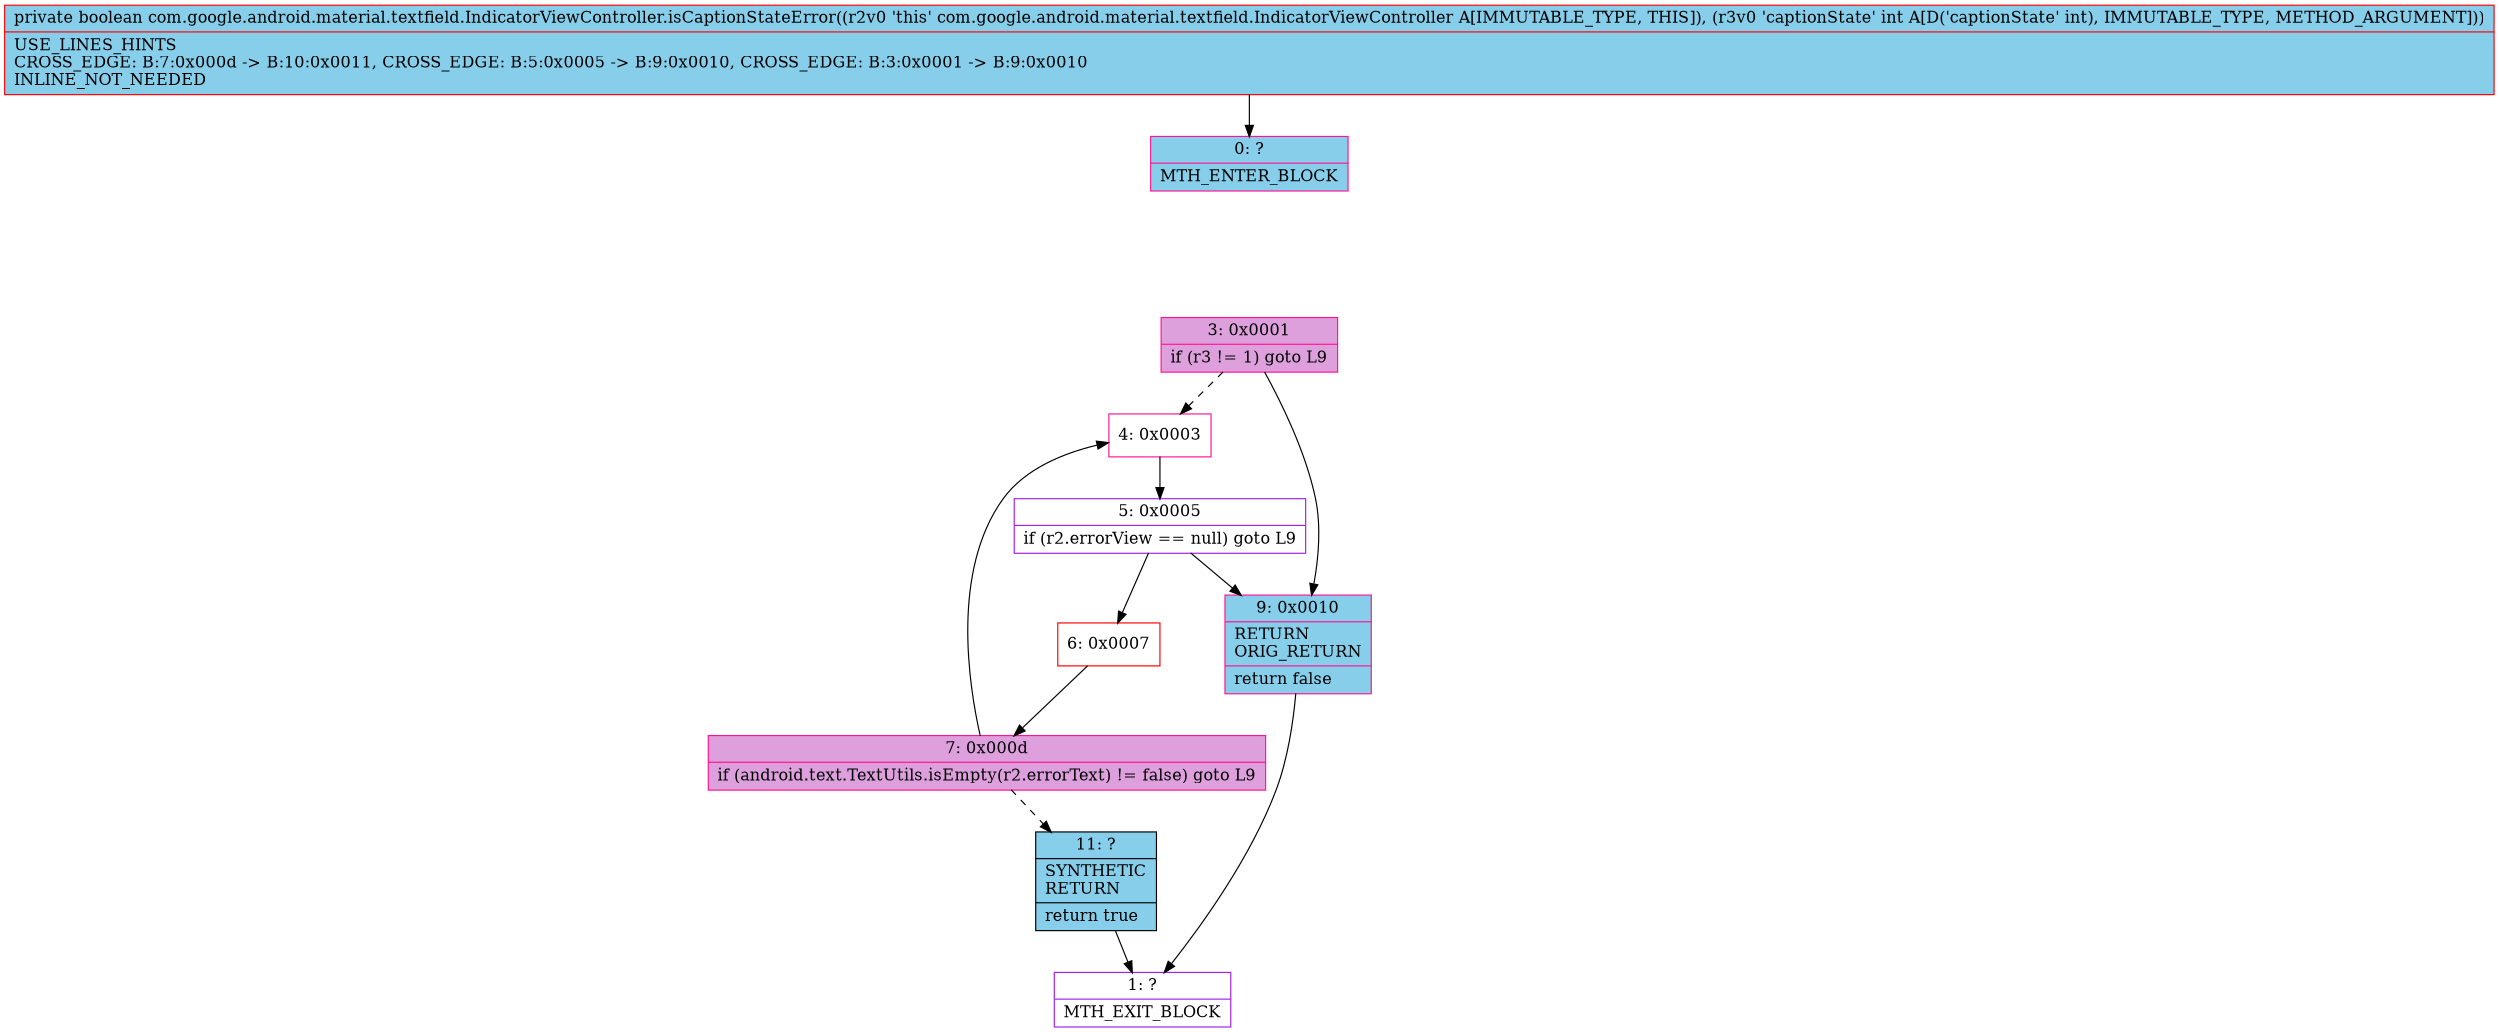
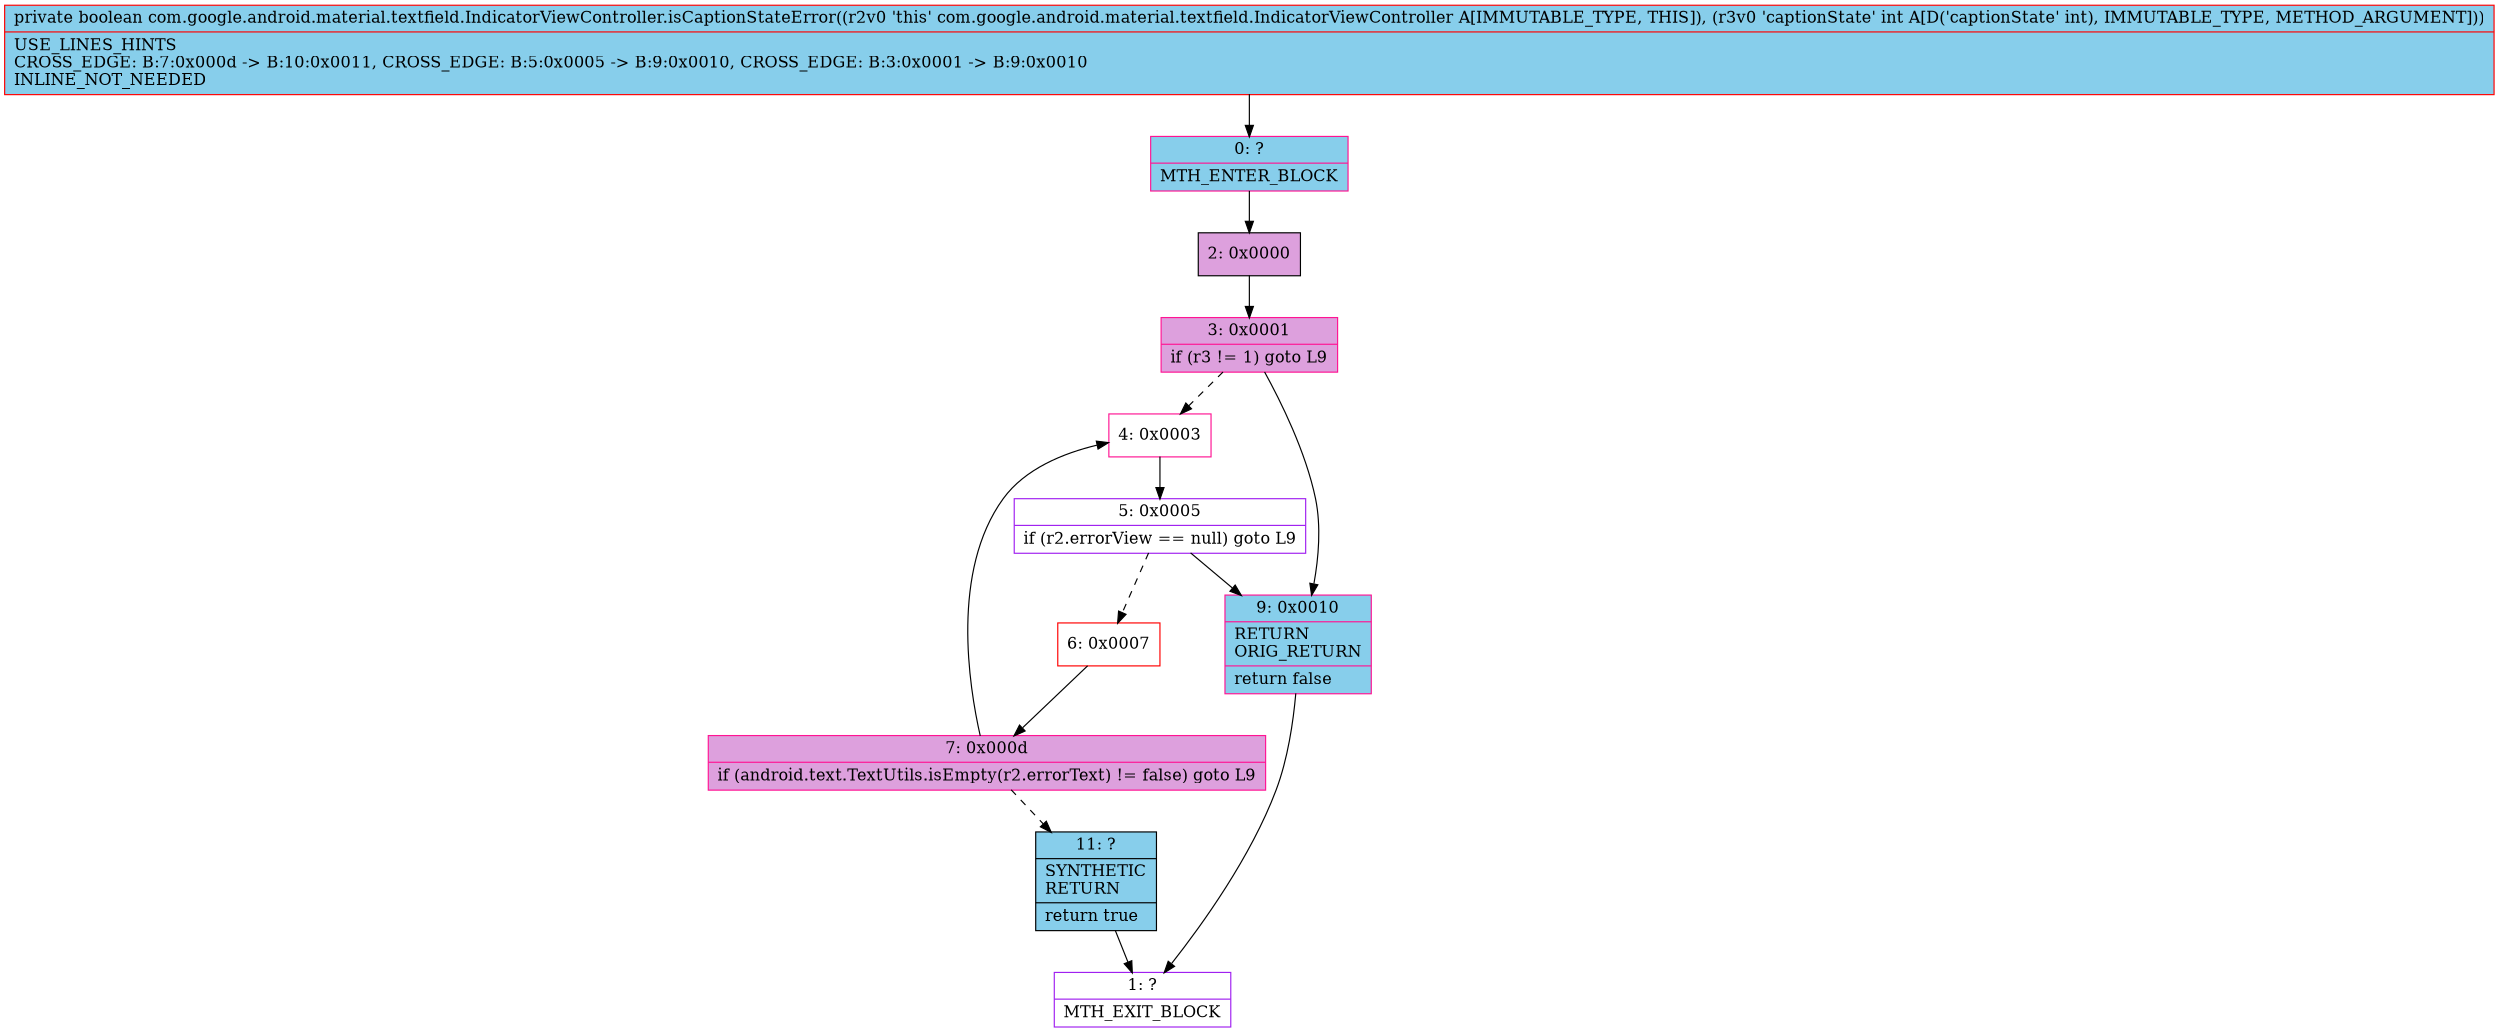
node "2: 0x0000": added
edge "5: 0x0005" -> "6: 0x0007": style solid -> dashed
